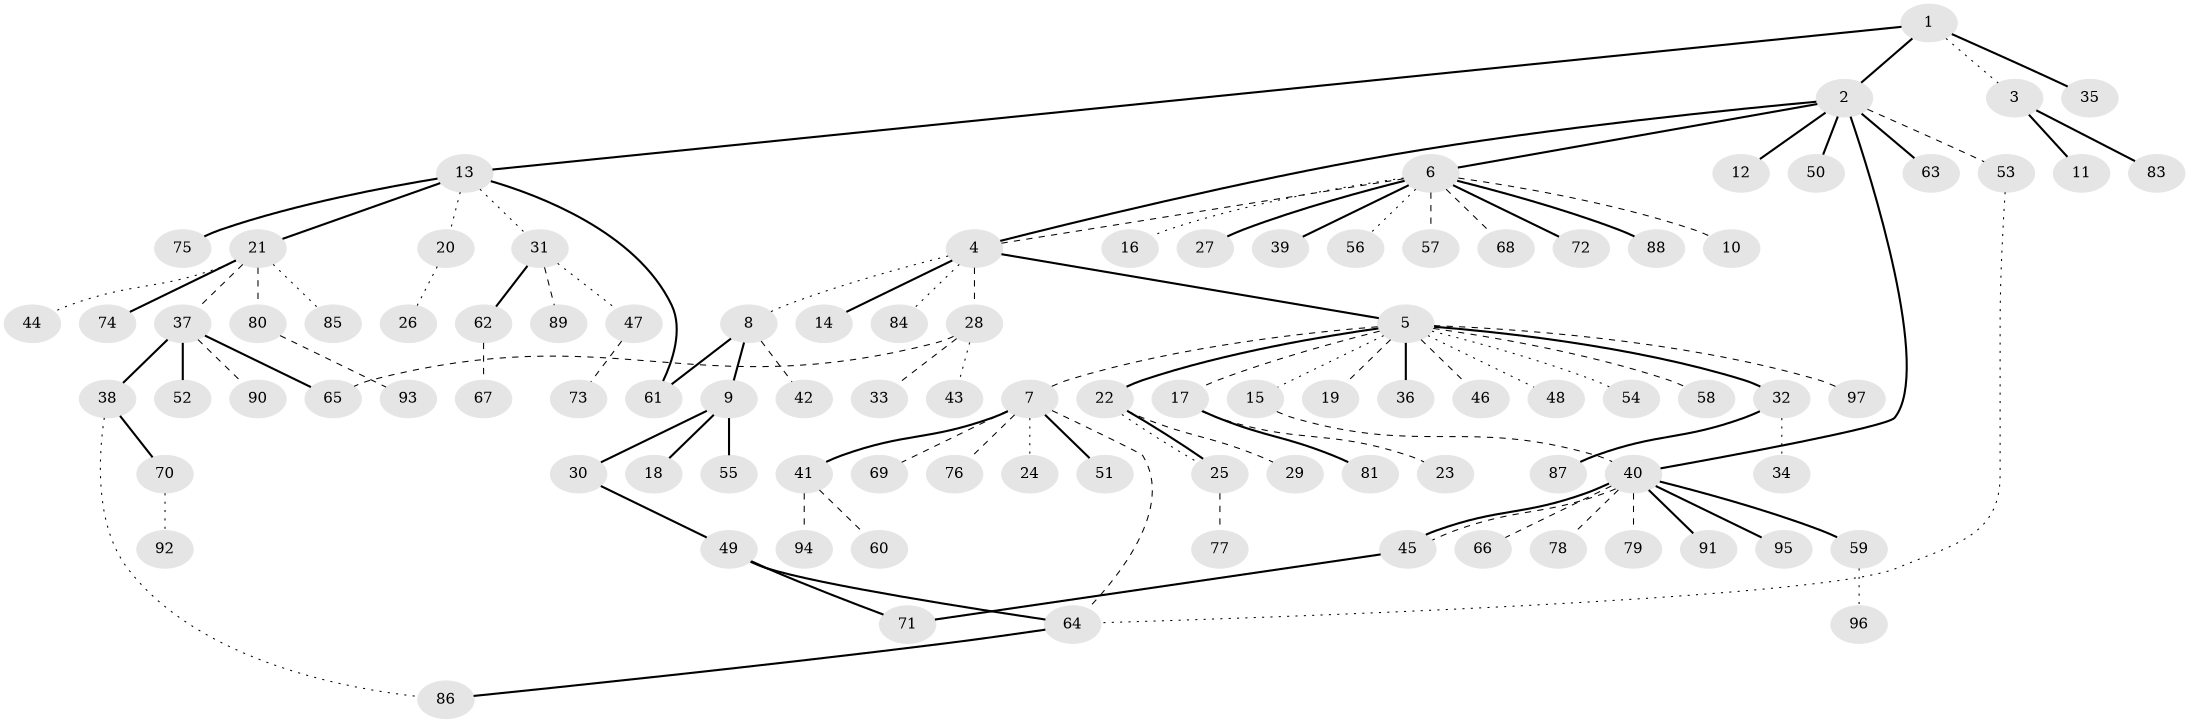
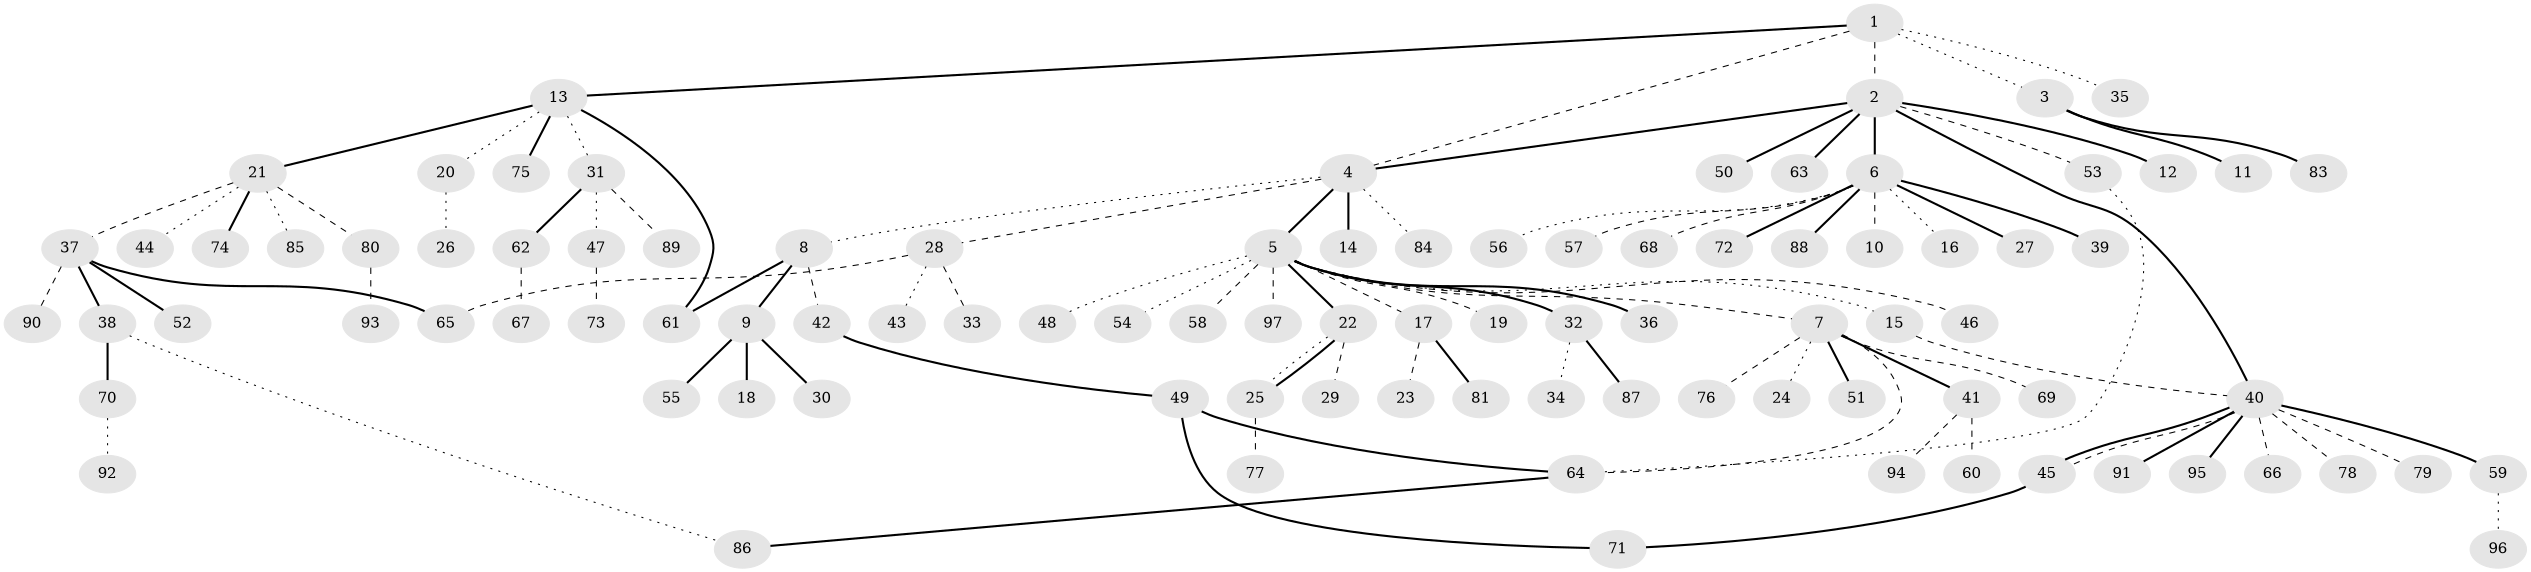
edge "1" -- "35": style bold -> dotted
edge "1" -- "2": style bold -> dashed
edge "6" -- "4": now "1" -- "4"
edge "30" -- "49": now "42" -- "49"
